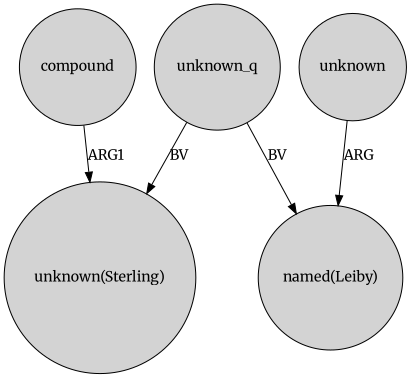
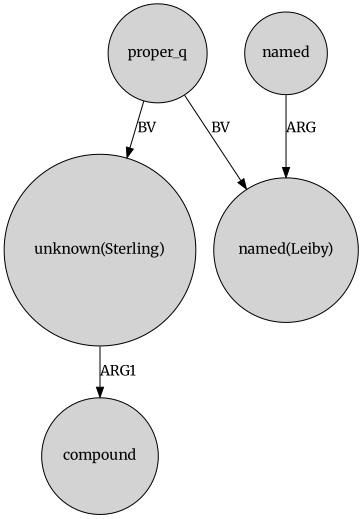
node "unknown_q": label "unknown_q" -> "proper_q"
node "unknown": label "unknown" -> "named"
edge "compound" -> "unknown(Sterling)": reversed
